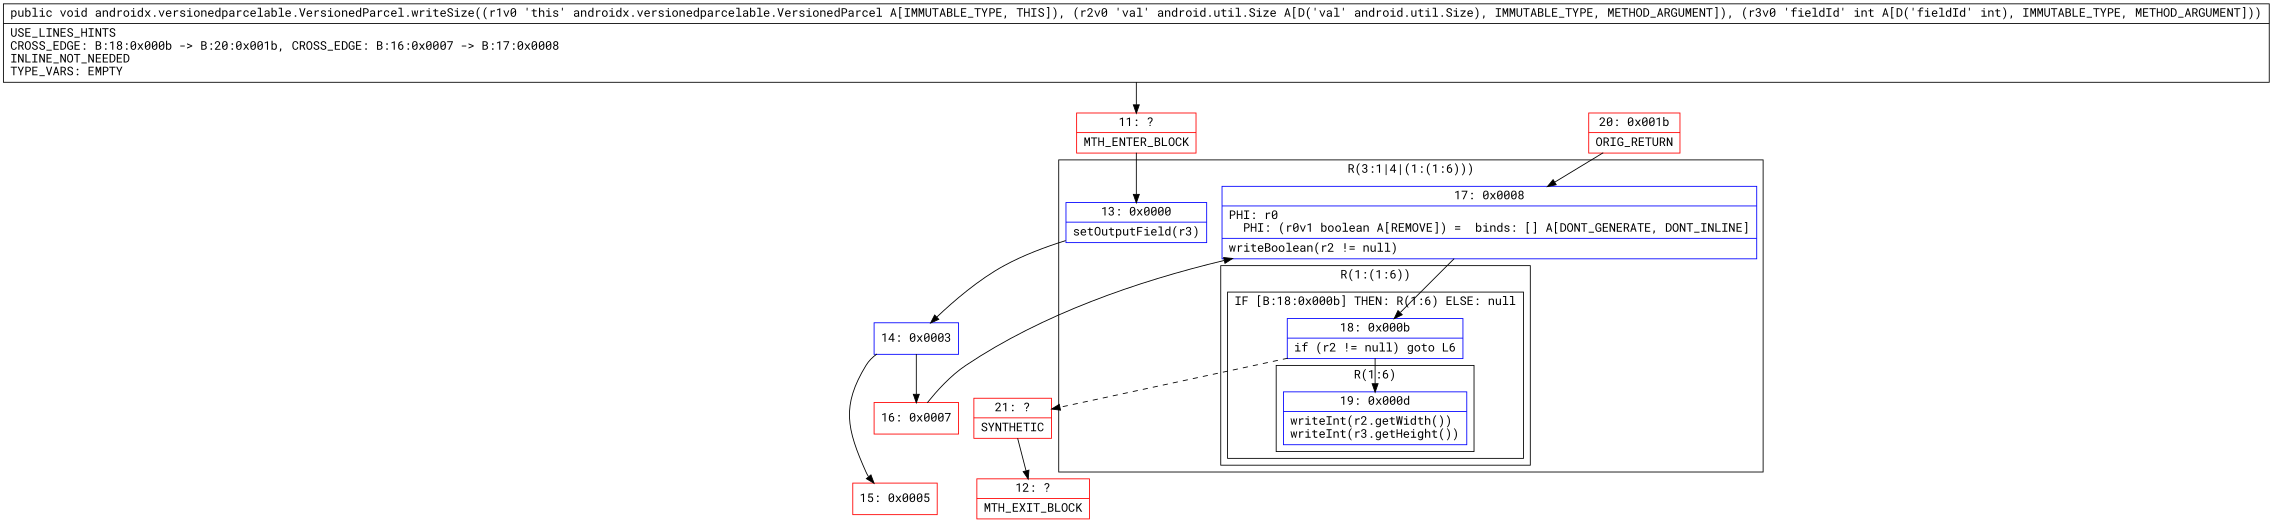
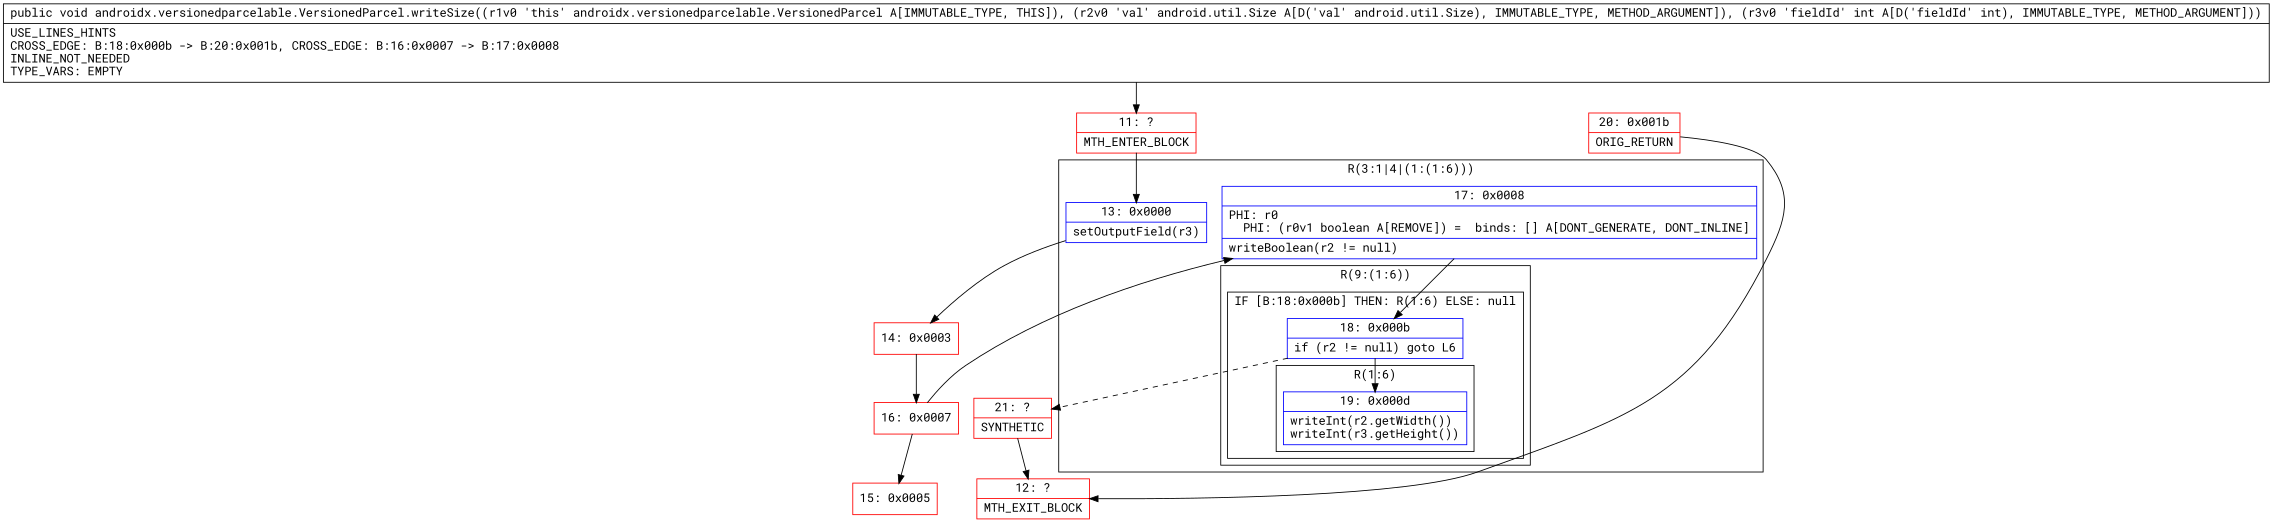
edge "20: 0x001b" -> "17: 0x0008": now "20: 0x001b" -> "12: ?"
cluster "R(1:(1:6))": label "R(1:(1:6))" -> "R(9:(1:6))"
node "14: 0x0003": color blue -> red
edge "14: 0x0003" -> "15: 0x0005": now "16: 0x0007" -> "15: 0x0005"
